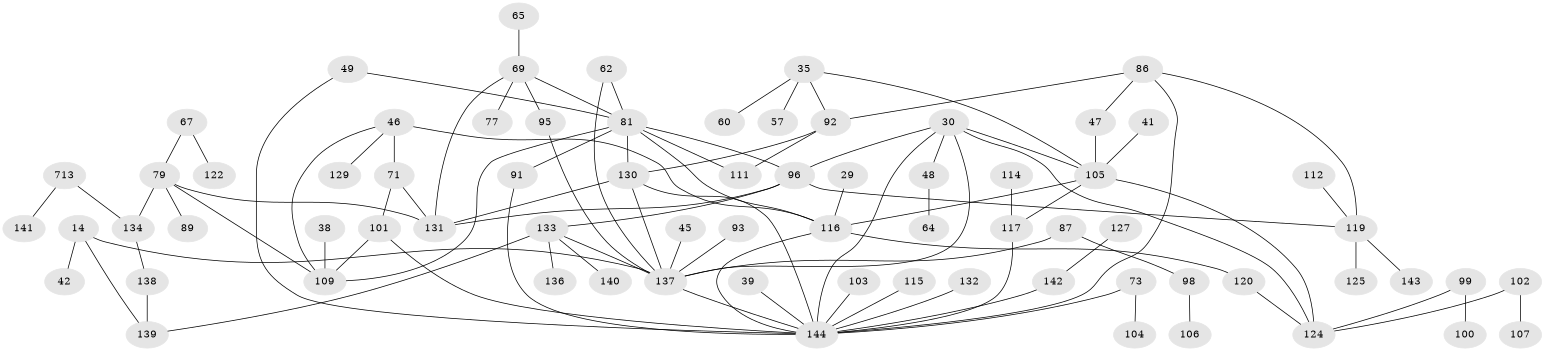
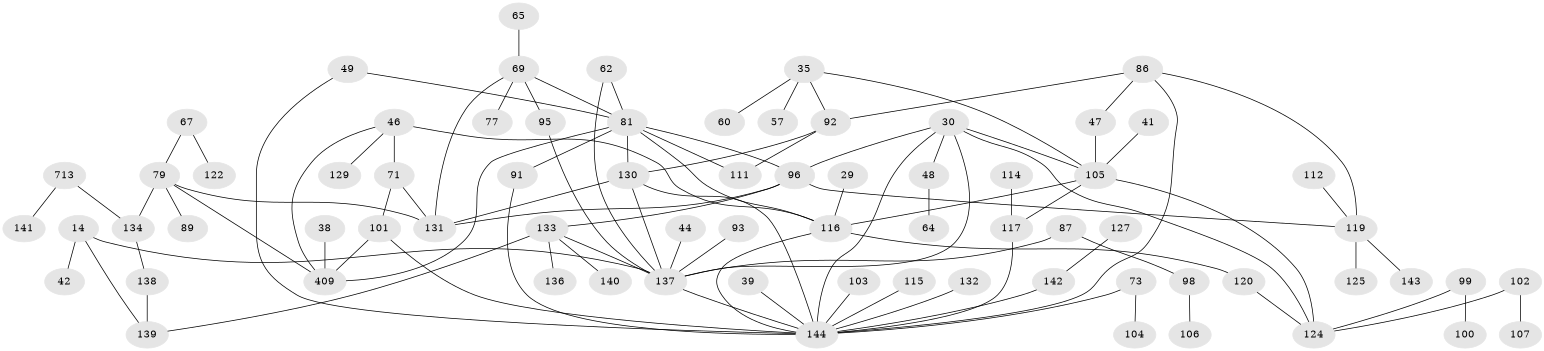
node "45": label "45" -> "44"
node "109": label "109" -> "409"
